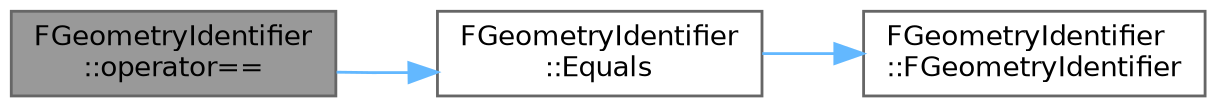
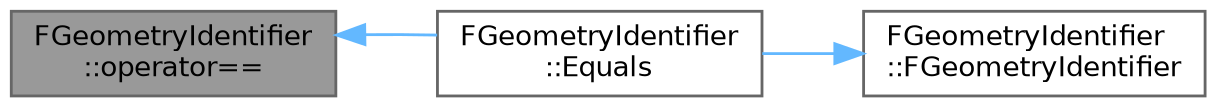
edge "FGeometryIdentifier ::operator==" -> "FGeometryIdentifier ::Equals": reversed
